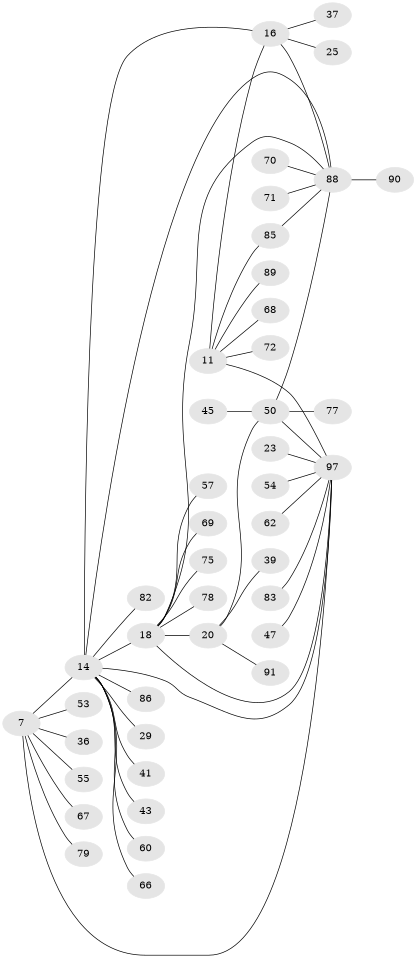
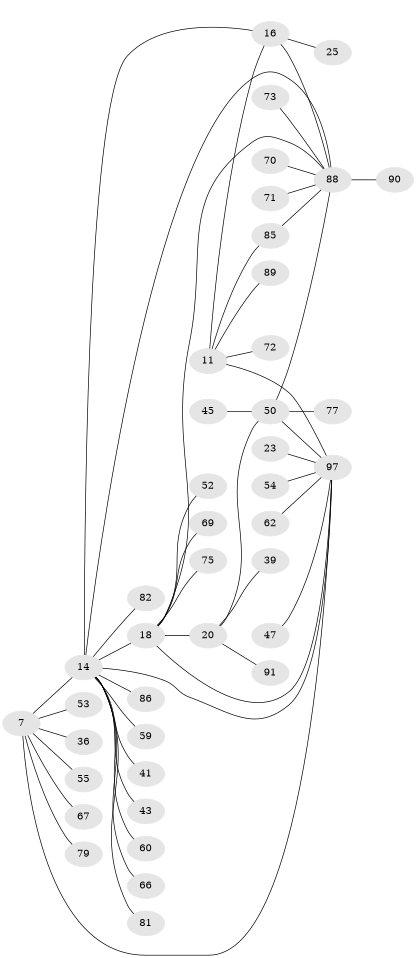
node "37": removed
node "73": added
node "68": removed
node "57": label "57" -> "52"
node "78": removed
node "83": removed
node "29": label "29" -> "59"
node "81": added
